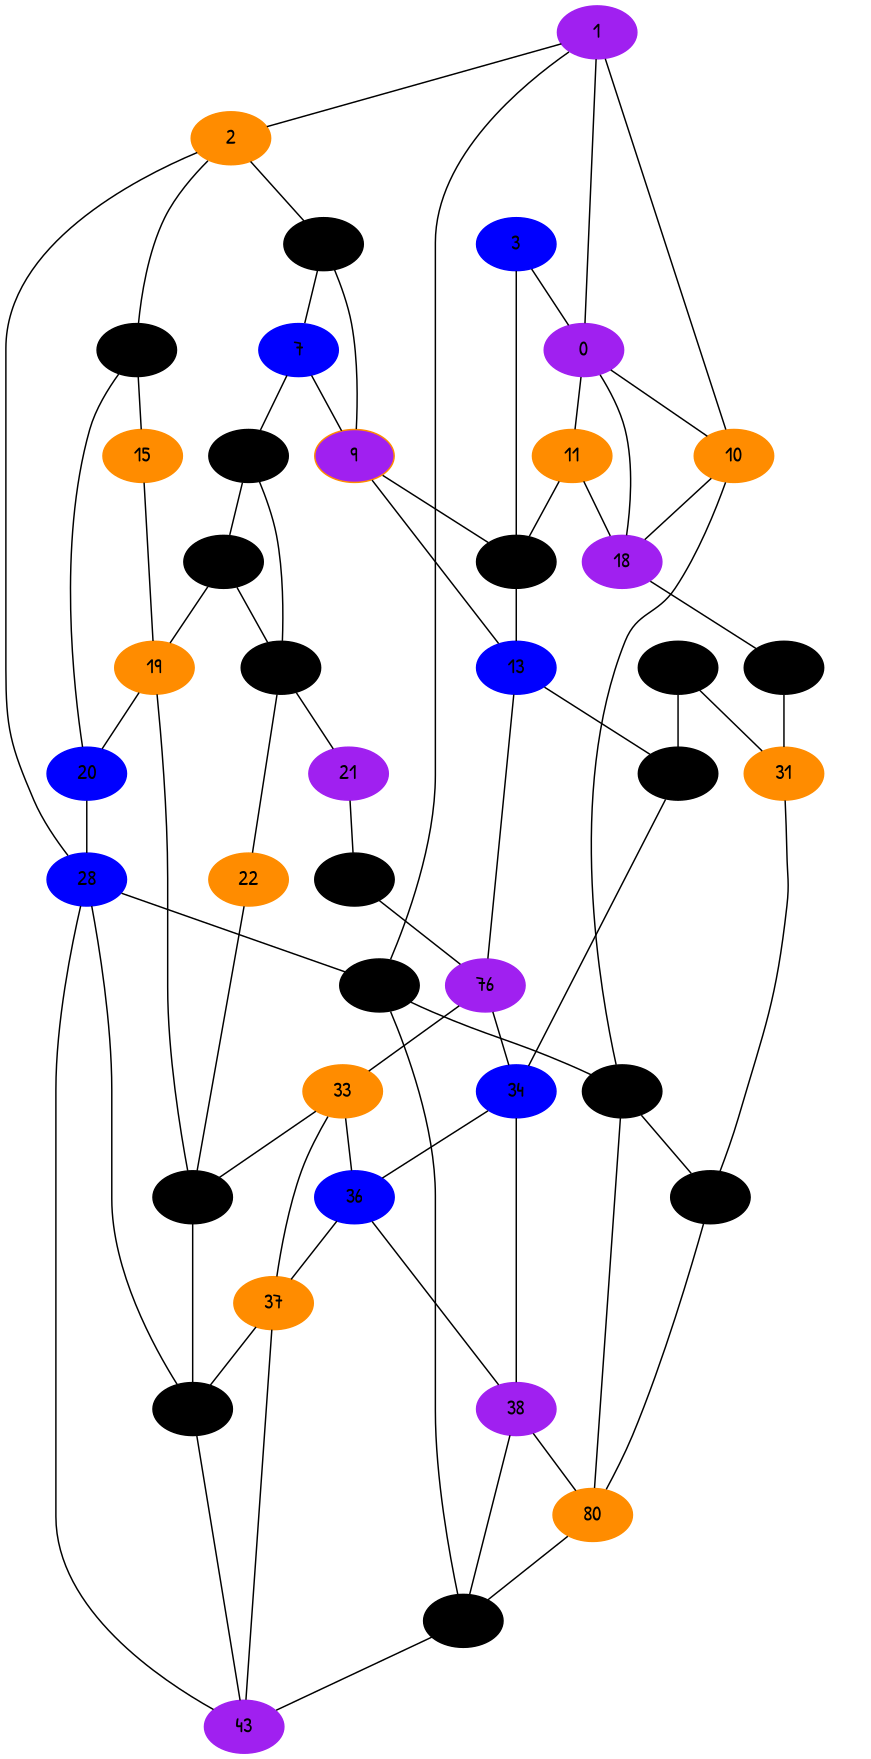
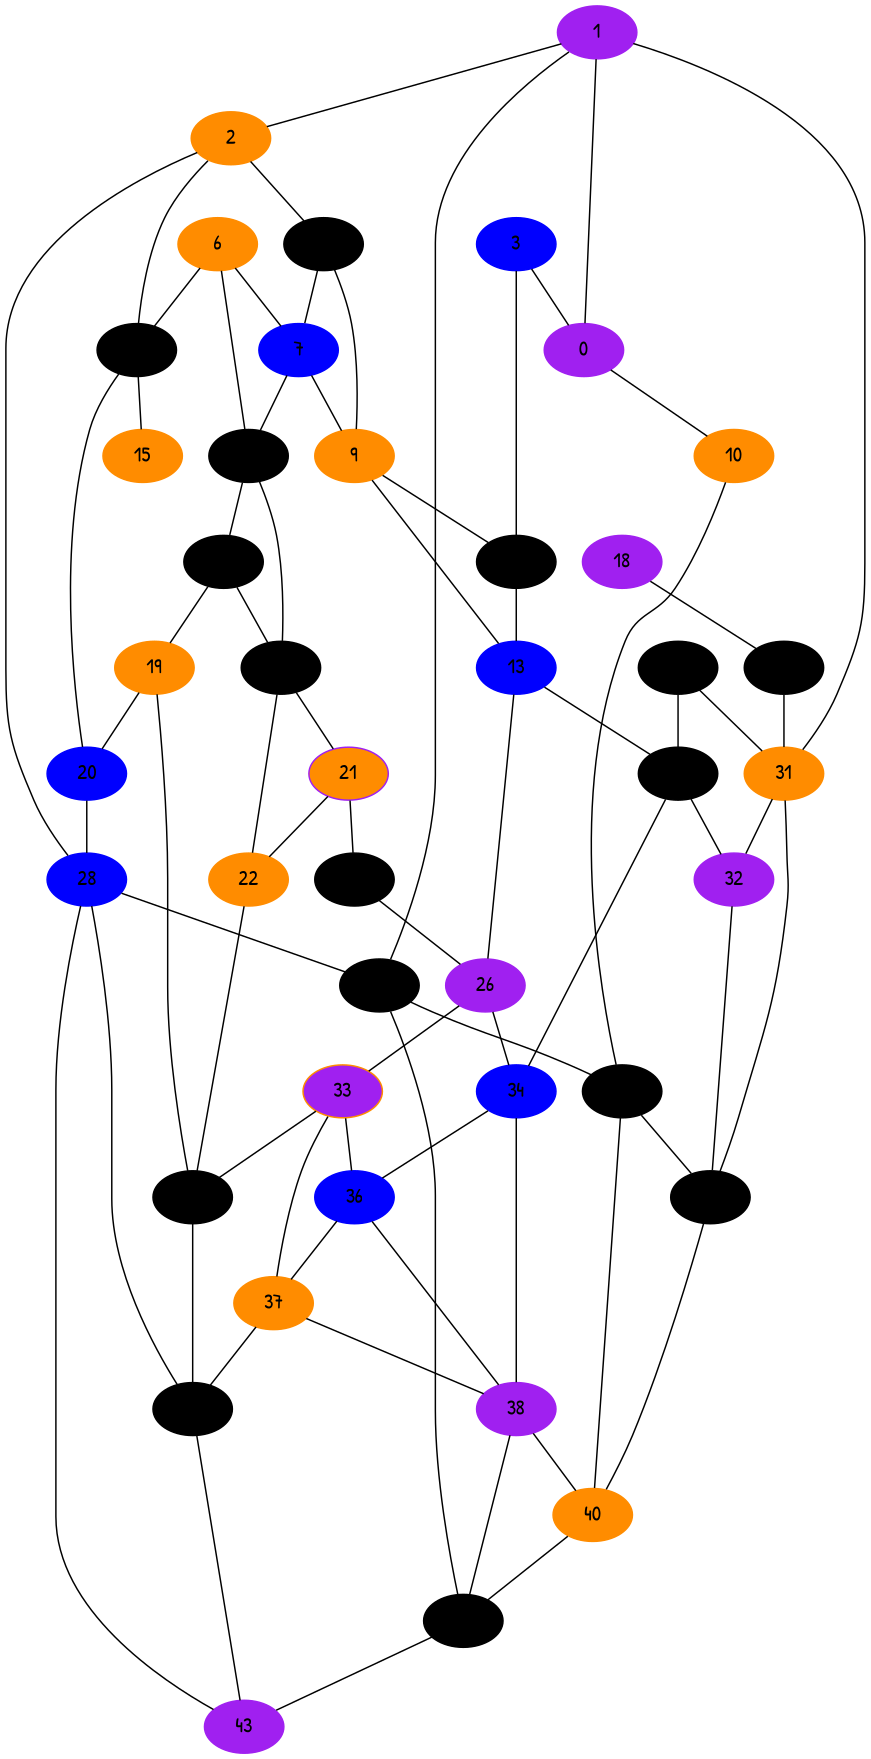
node "6": added
edge "1" -- "10": now "1" -- "31"
edge "0" -- "18": removed
node "9": fillcolor purple -> darkorange
node "11": removed
edge "10" -- "18": removed
edge "15" -- "19": removed
node "21": fillcolor purple -> darkorange
edge "21" -- "22": added
node "32": added
node "76": label "76" -> "26"
node "33": fillcolor darkorange -> purple
edge "37" -- "43": now "37" -- "38"
node "80": label "80" -> "40"
